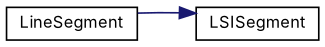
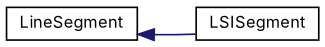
edge "LineSegment" -> "LSISegment": reversed
